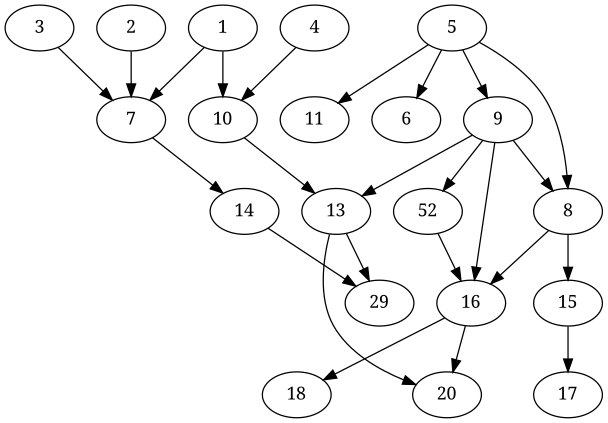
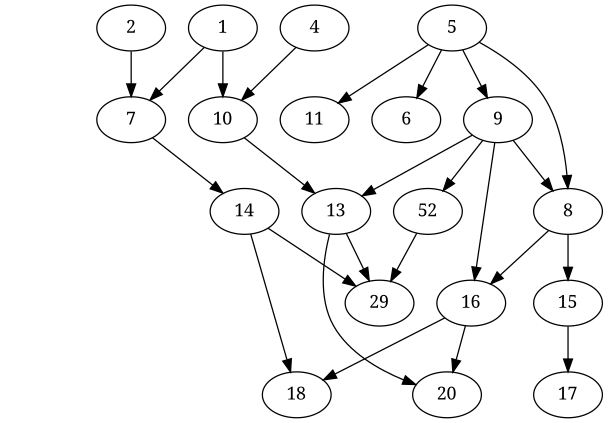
node "3": removed
edge "52" -> "16": now "52" -> "29"
edge "14" -> "18": added
